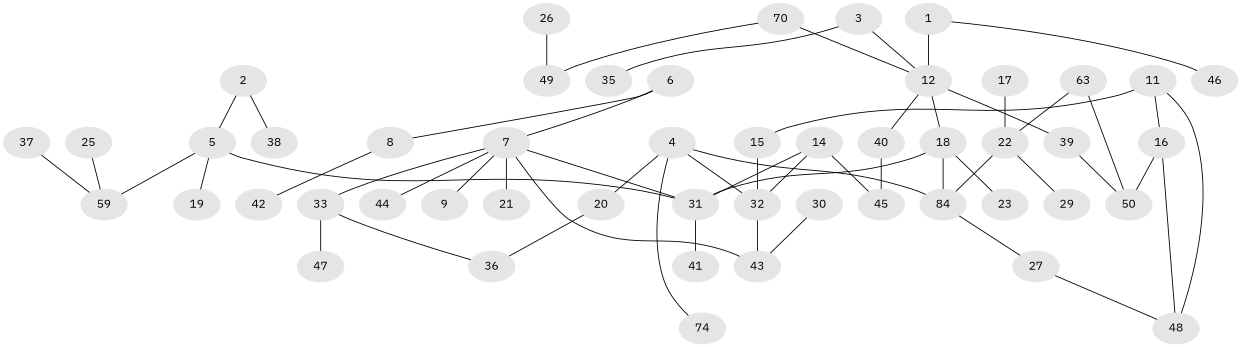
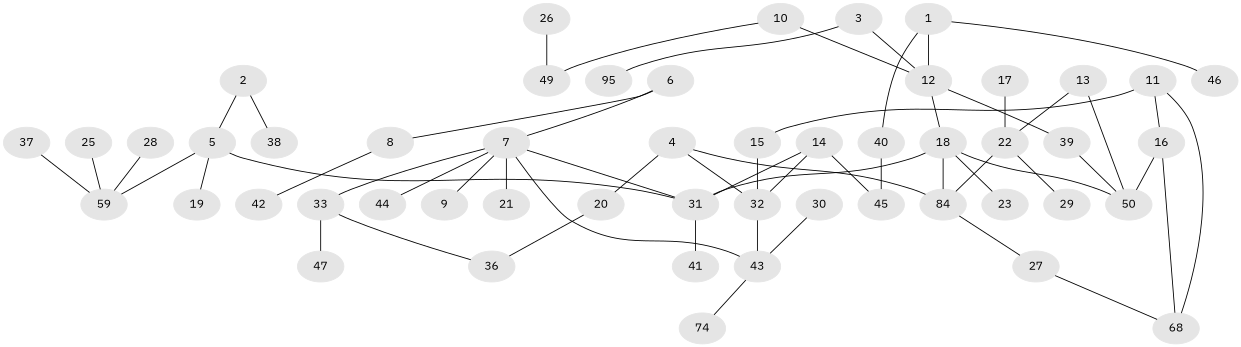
node "70": label "70" -> "10"
node "35": label "35" -> "95"
node "63": label "63" -> "13"
edge "12" -- "40": now "1" -- "40"
node "28": added
edge "18" -- "50": added
edge "4" -- "74": now "43" -- "74"
node "48": label "48" -> "68"
